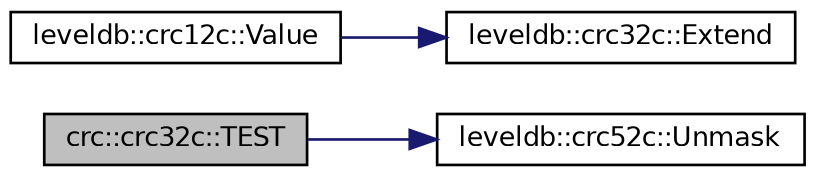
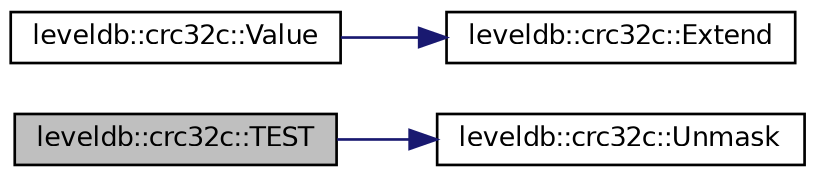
node "leveldb::crc12c::Value": label "leveldb::crc12c::Value" -> "leveldb::crc32c::Value"
node "crc::crc32c::TEST": label "crc::crc32c::TEST" -> "leveldb::crc32c::TEST"
node "leveldb::crc52c::Unmask": label "leveldb::crc52c::Unmask" -> "leveldb::crc32c::Unmask"
